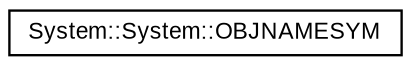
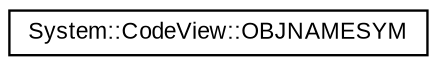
node "System::System::OBJNAMESYM": label "System::System::OBJNAMESYM" -> "System::CodeView::OBJNAMESYM"
